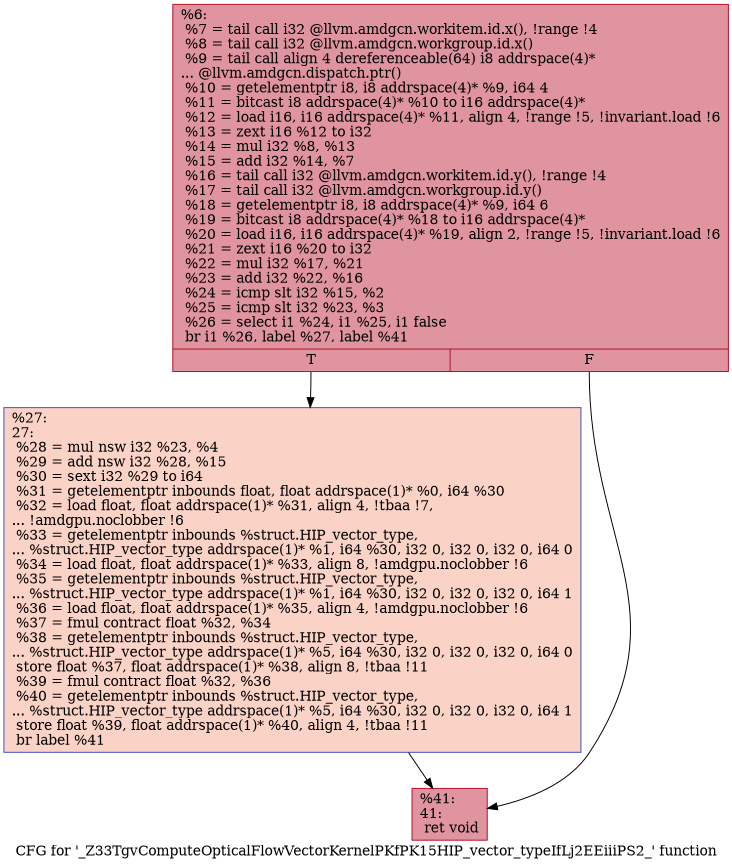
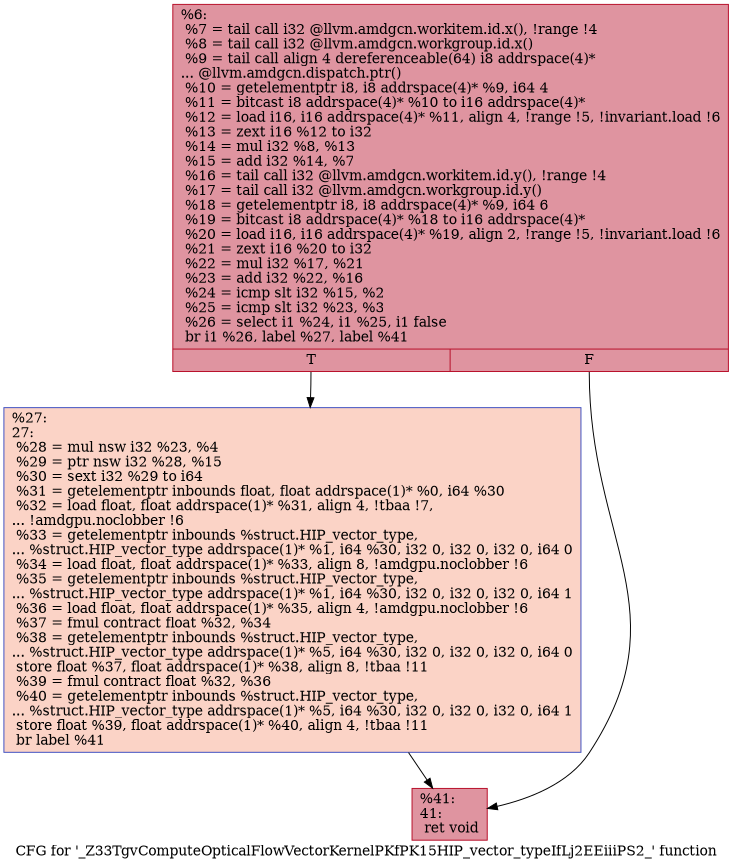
node "%27:": text "%29 = add nsw i32 %28, %15" -> "%29 = ptr nsw i32 %28, %15"
